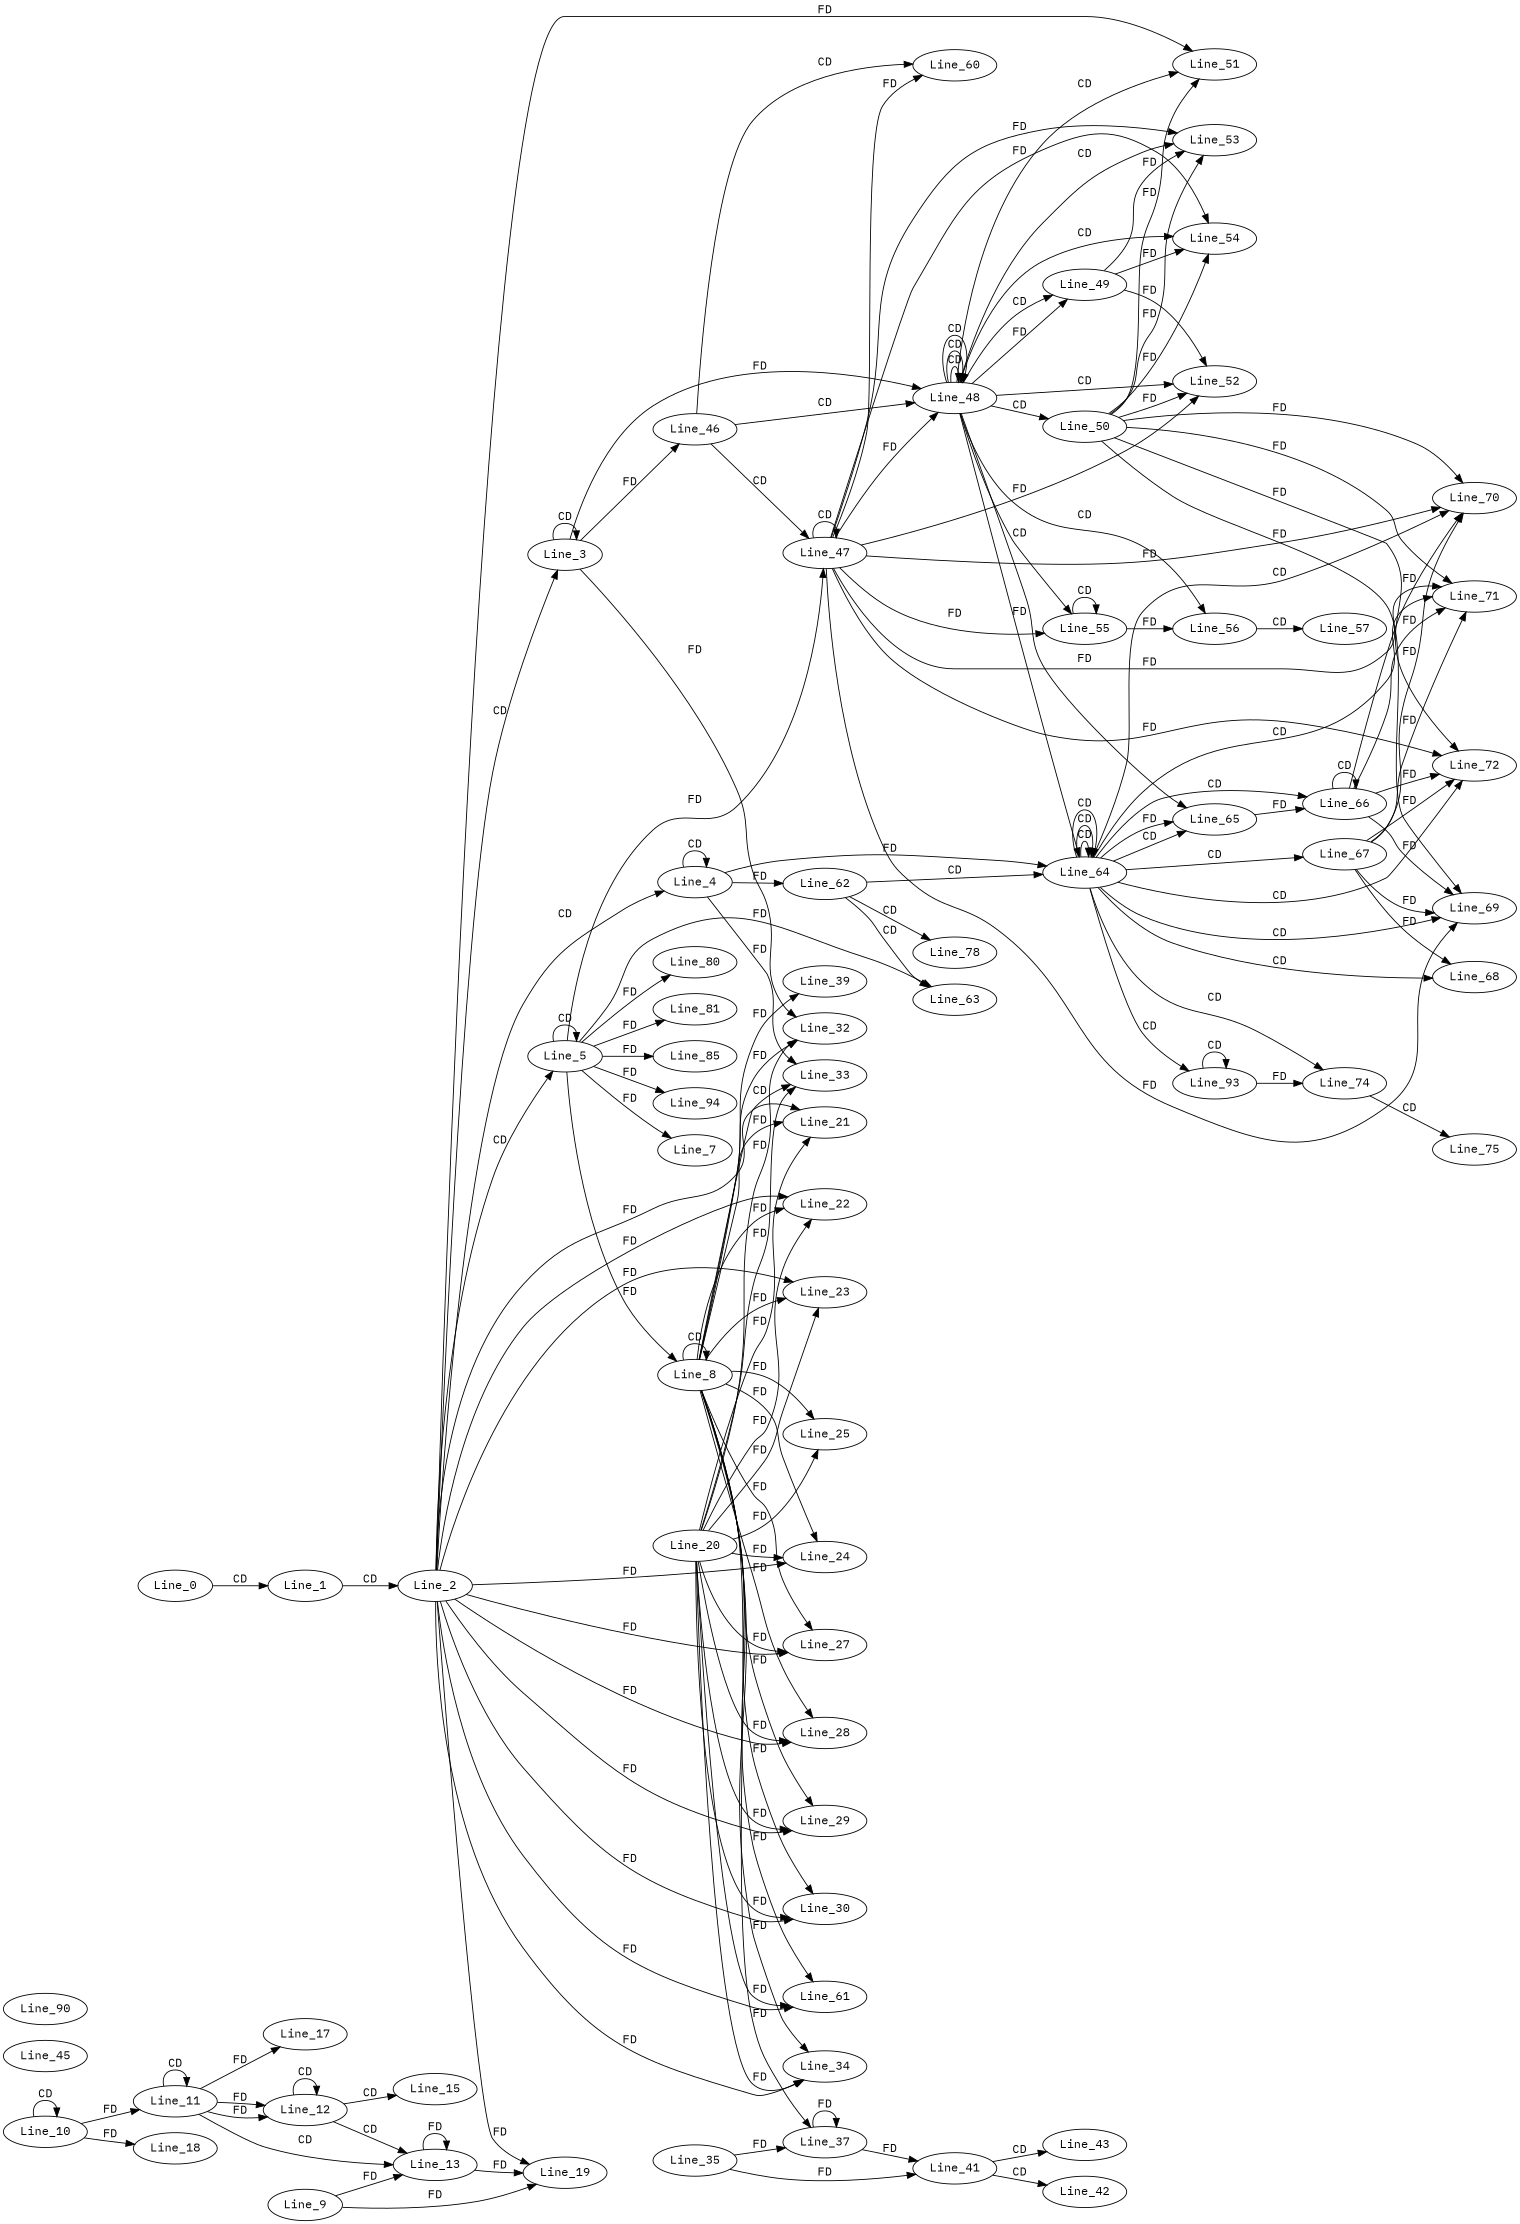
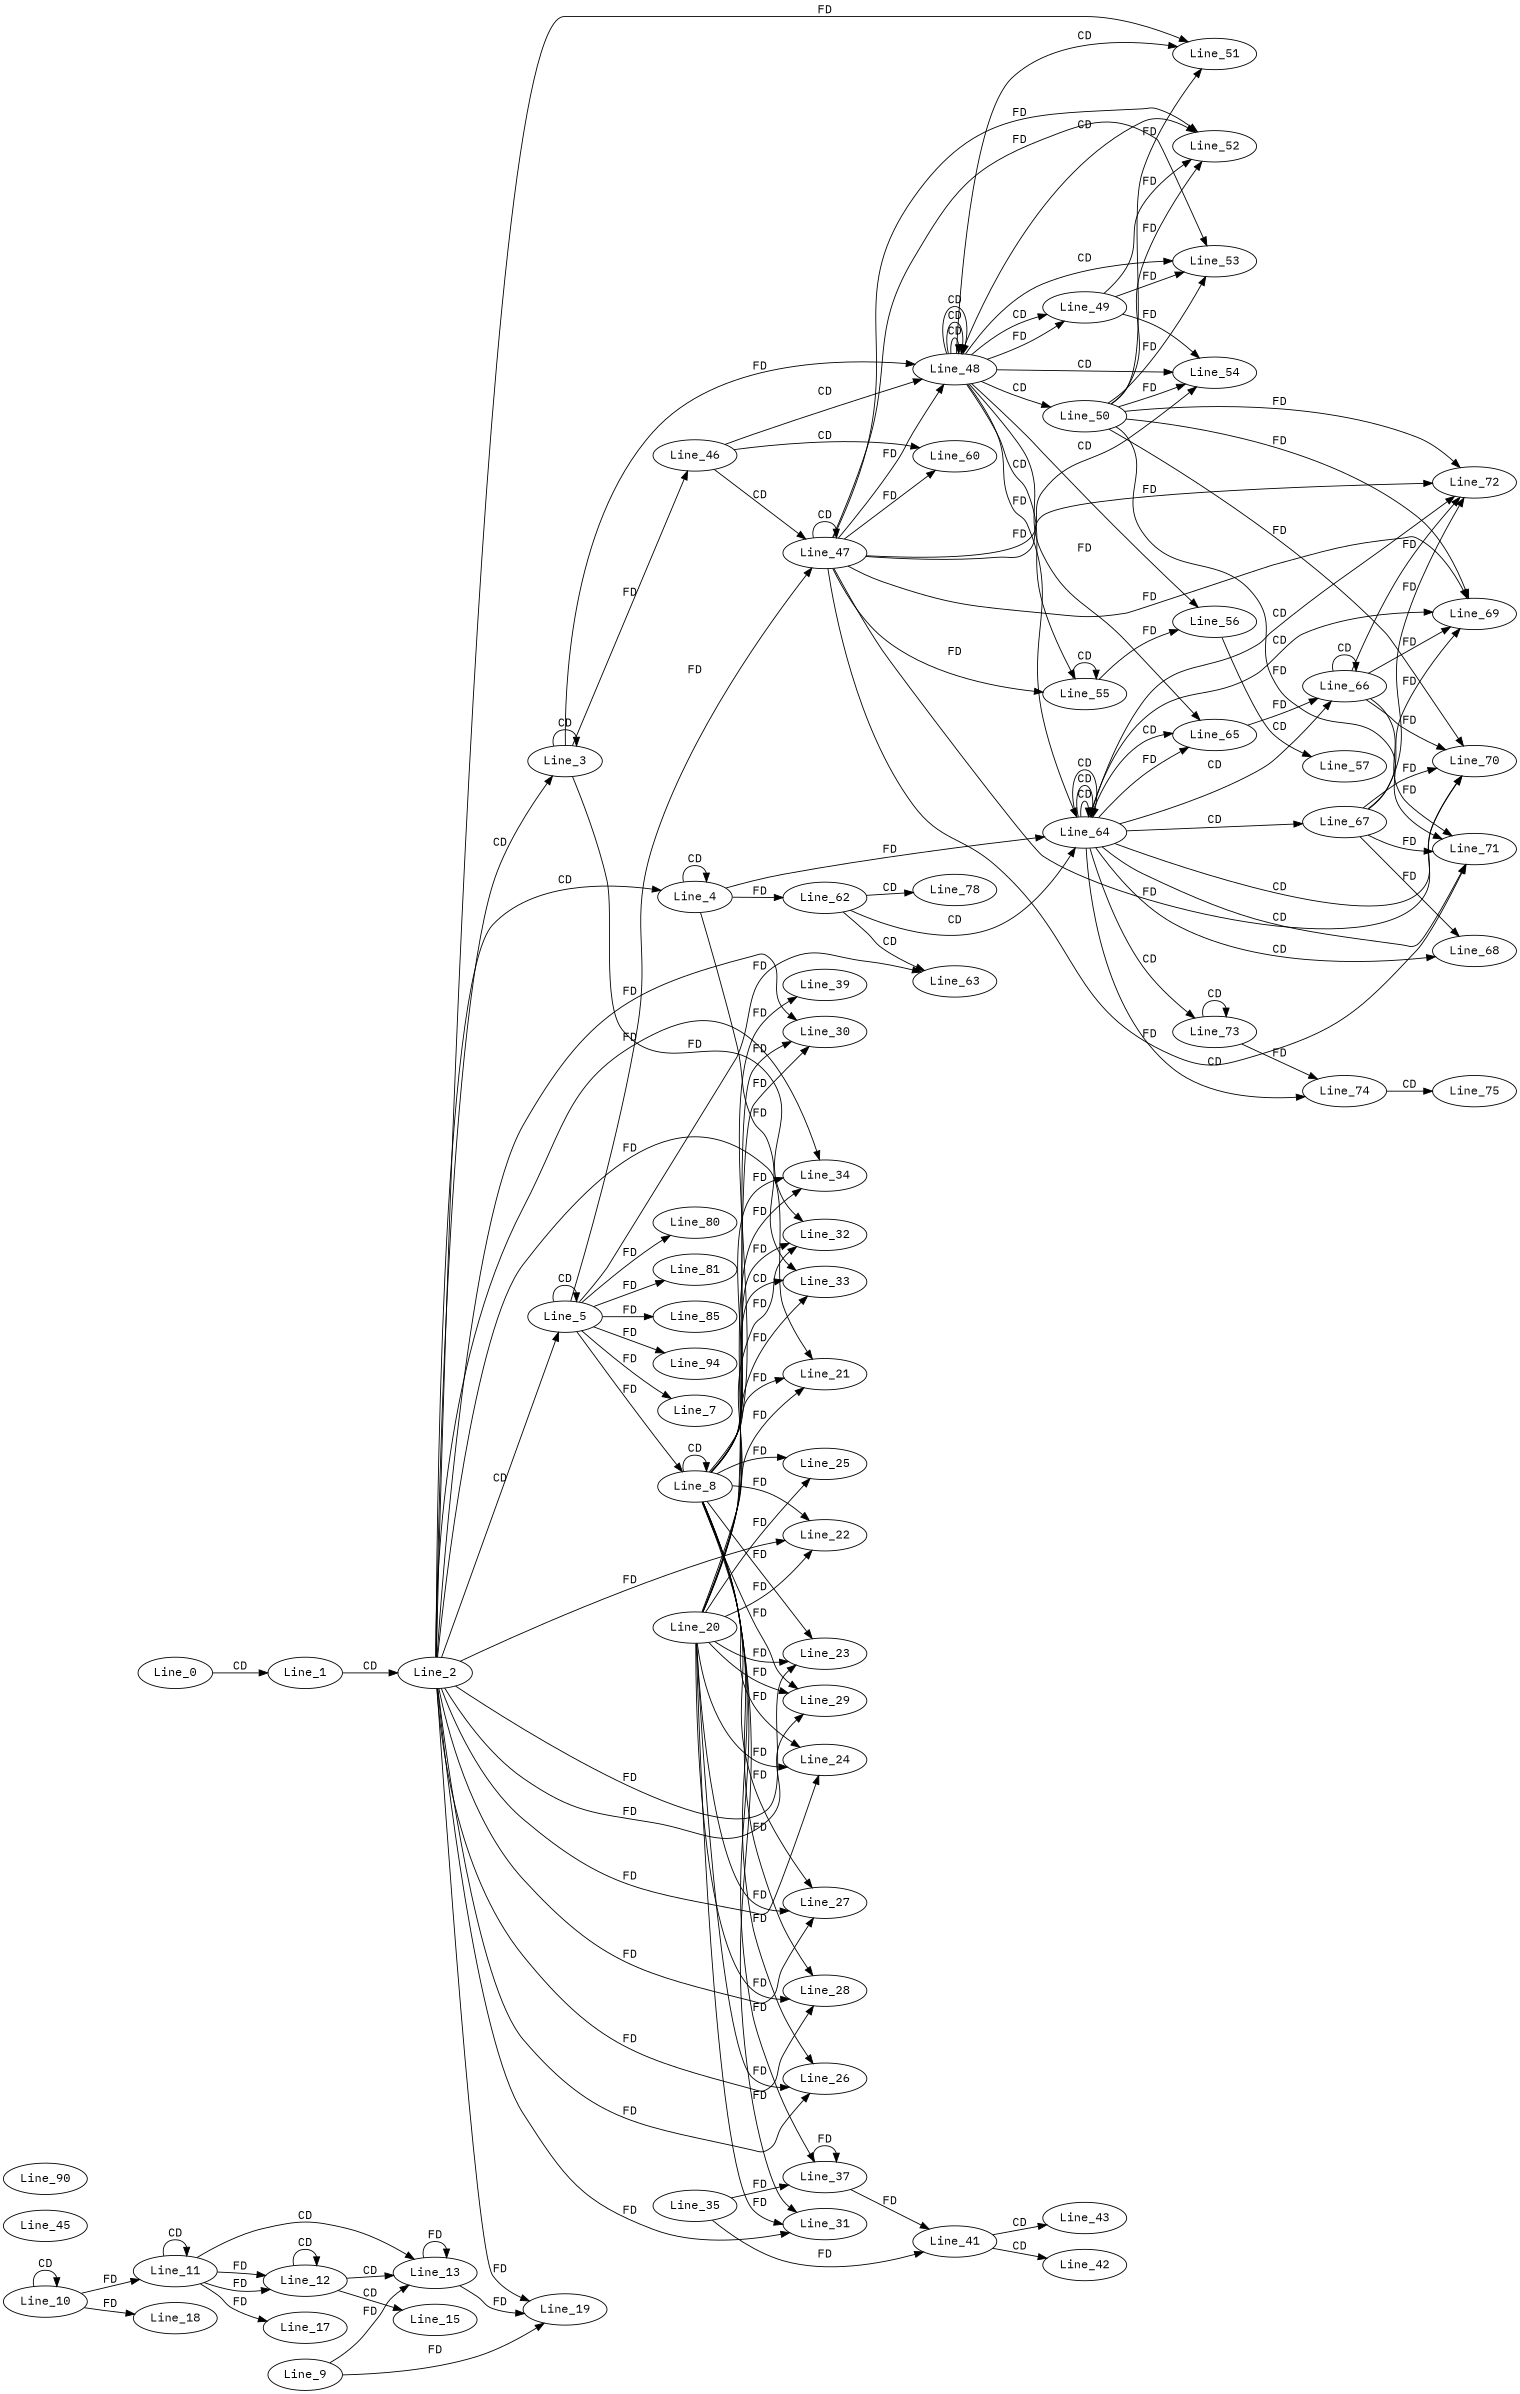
node "Line_93": label "Line_93" -> "Line_73"
node "Line_61": label "Line_61" -> "Line_31"
node "Line_26": added
